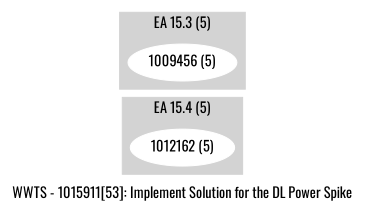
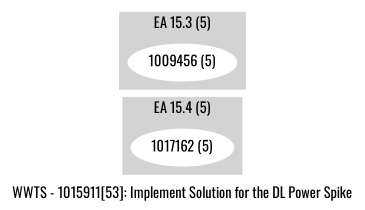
node "1012162 (5)": label "1012162 (5)" -> "1017162 (5)"
